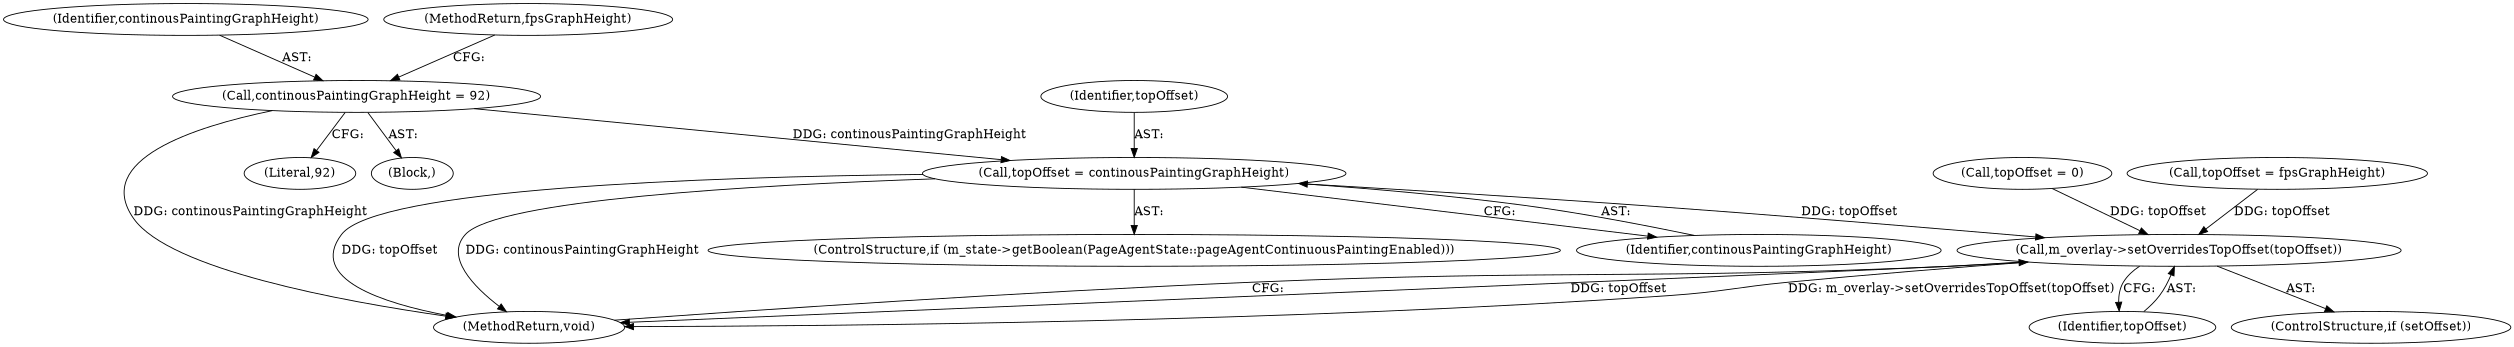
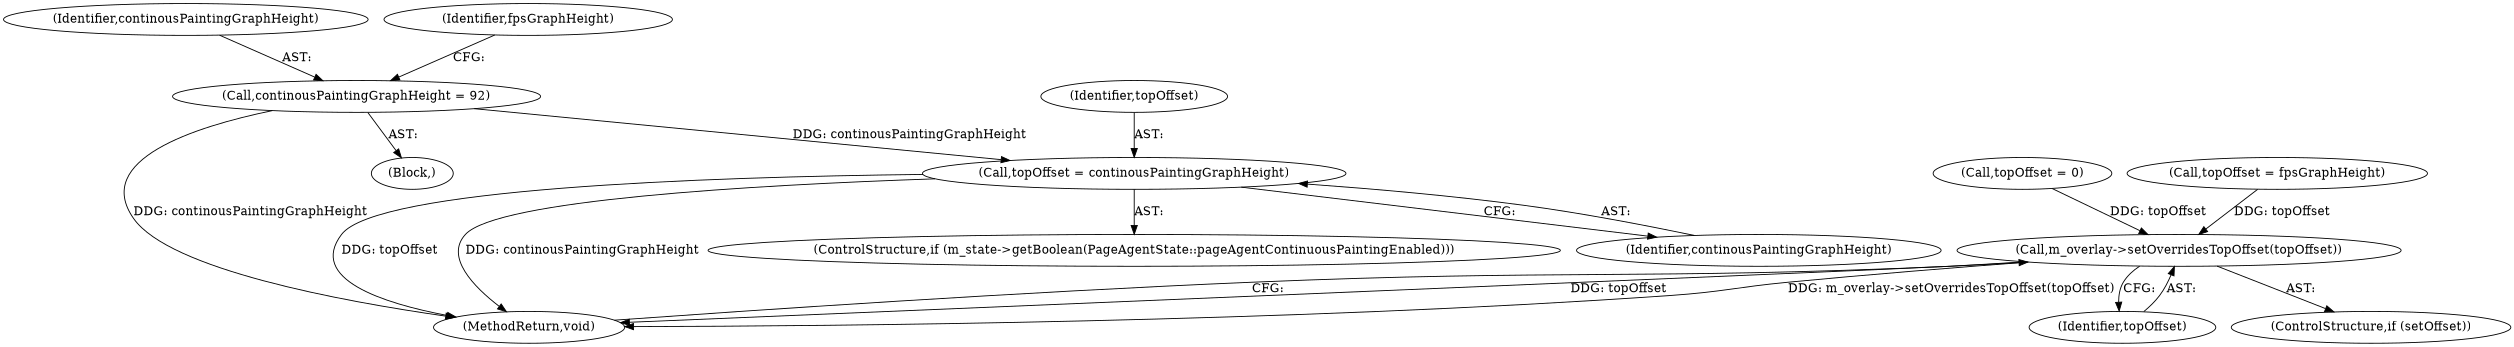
node "(MethodReturn,fpsGraphHeight)": label "(MethodReturn,fpsGraphHeight)" -> "(Identifier,fpsGraphHeight)"
node "(Literal,92)": removed
edge "(Call,topOffset = continousPaintingGraphHeight)" -> "(Call,m_overlay->setOverridesTopOffset(topOffset))": removed, label "DDG: topOffset"
